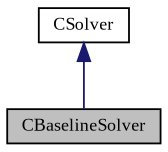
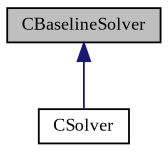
edge "CBaselineSolver" -> "CSolver": reversed
